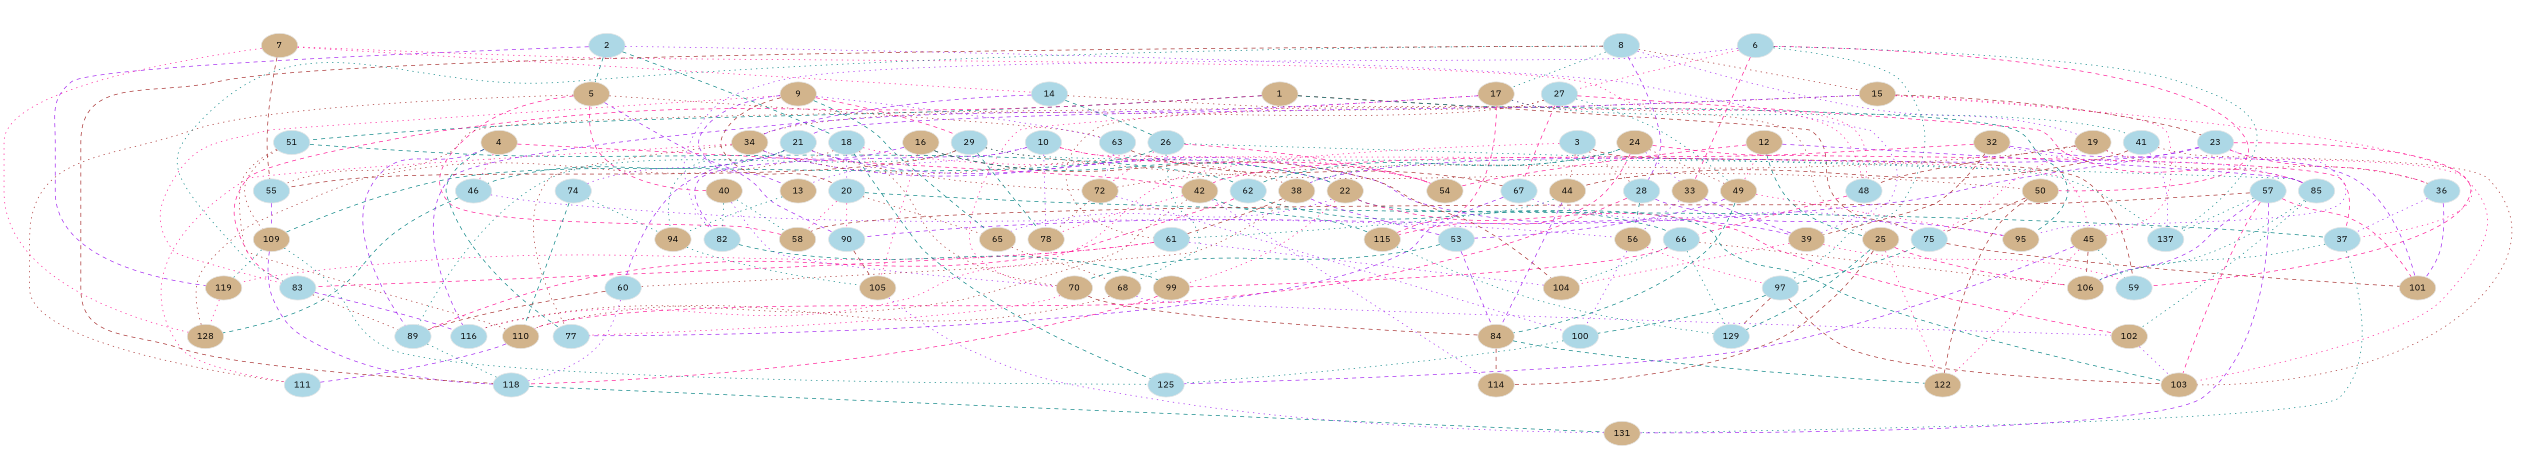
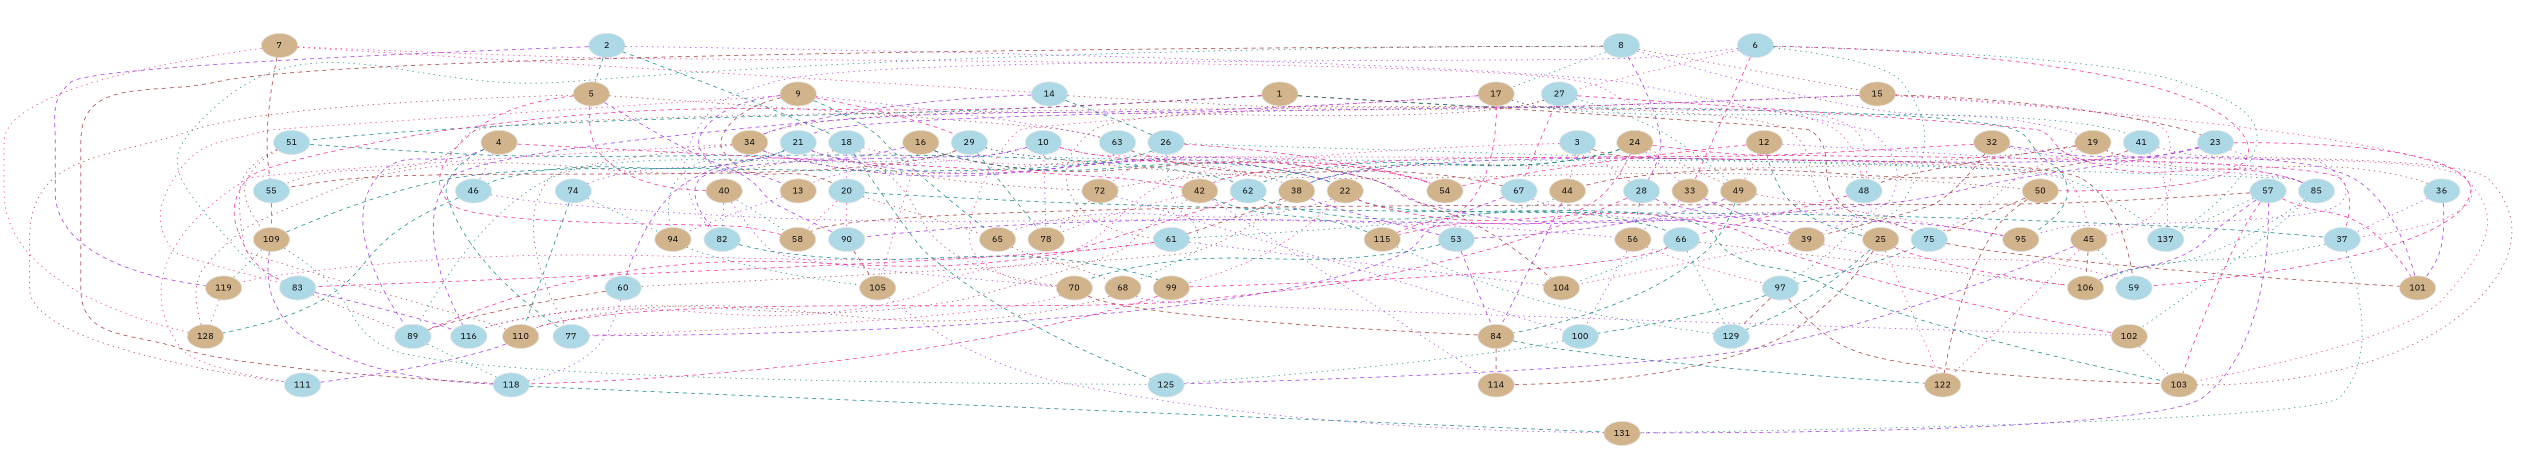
edge "24" -- "38": style dotted -> dashed
edge "12" -- "85": style dashed -> dotted
edge "23" -- "36": removed
edge "4" -- "46": color deeppink -> purple
edge "13" -- "94": color teal -> purple
